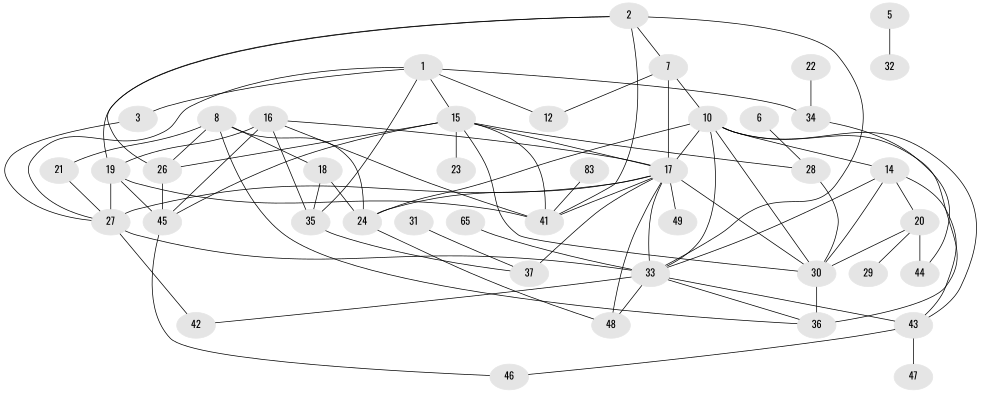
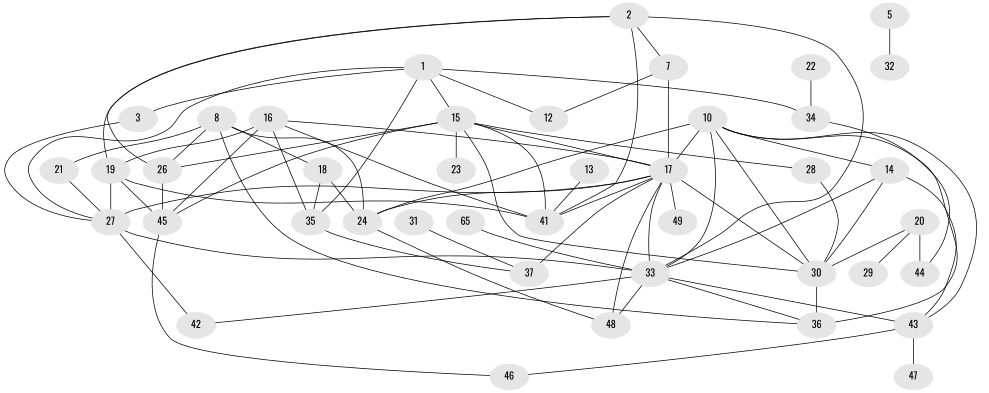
edge "7" -- "10": removed
node "6": removed
node "83": label "83" -> "13"
edge "14" -- "20": removed
